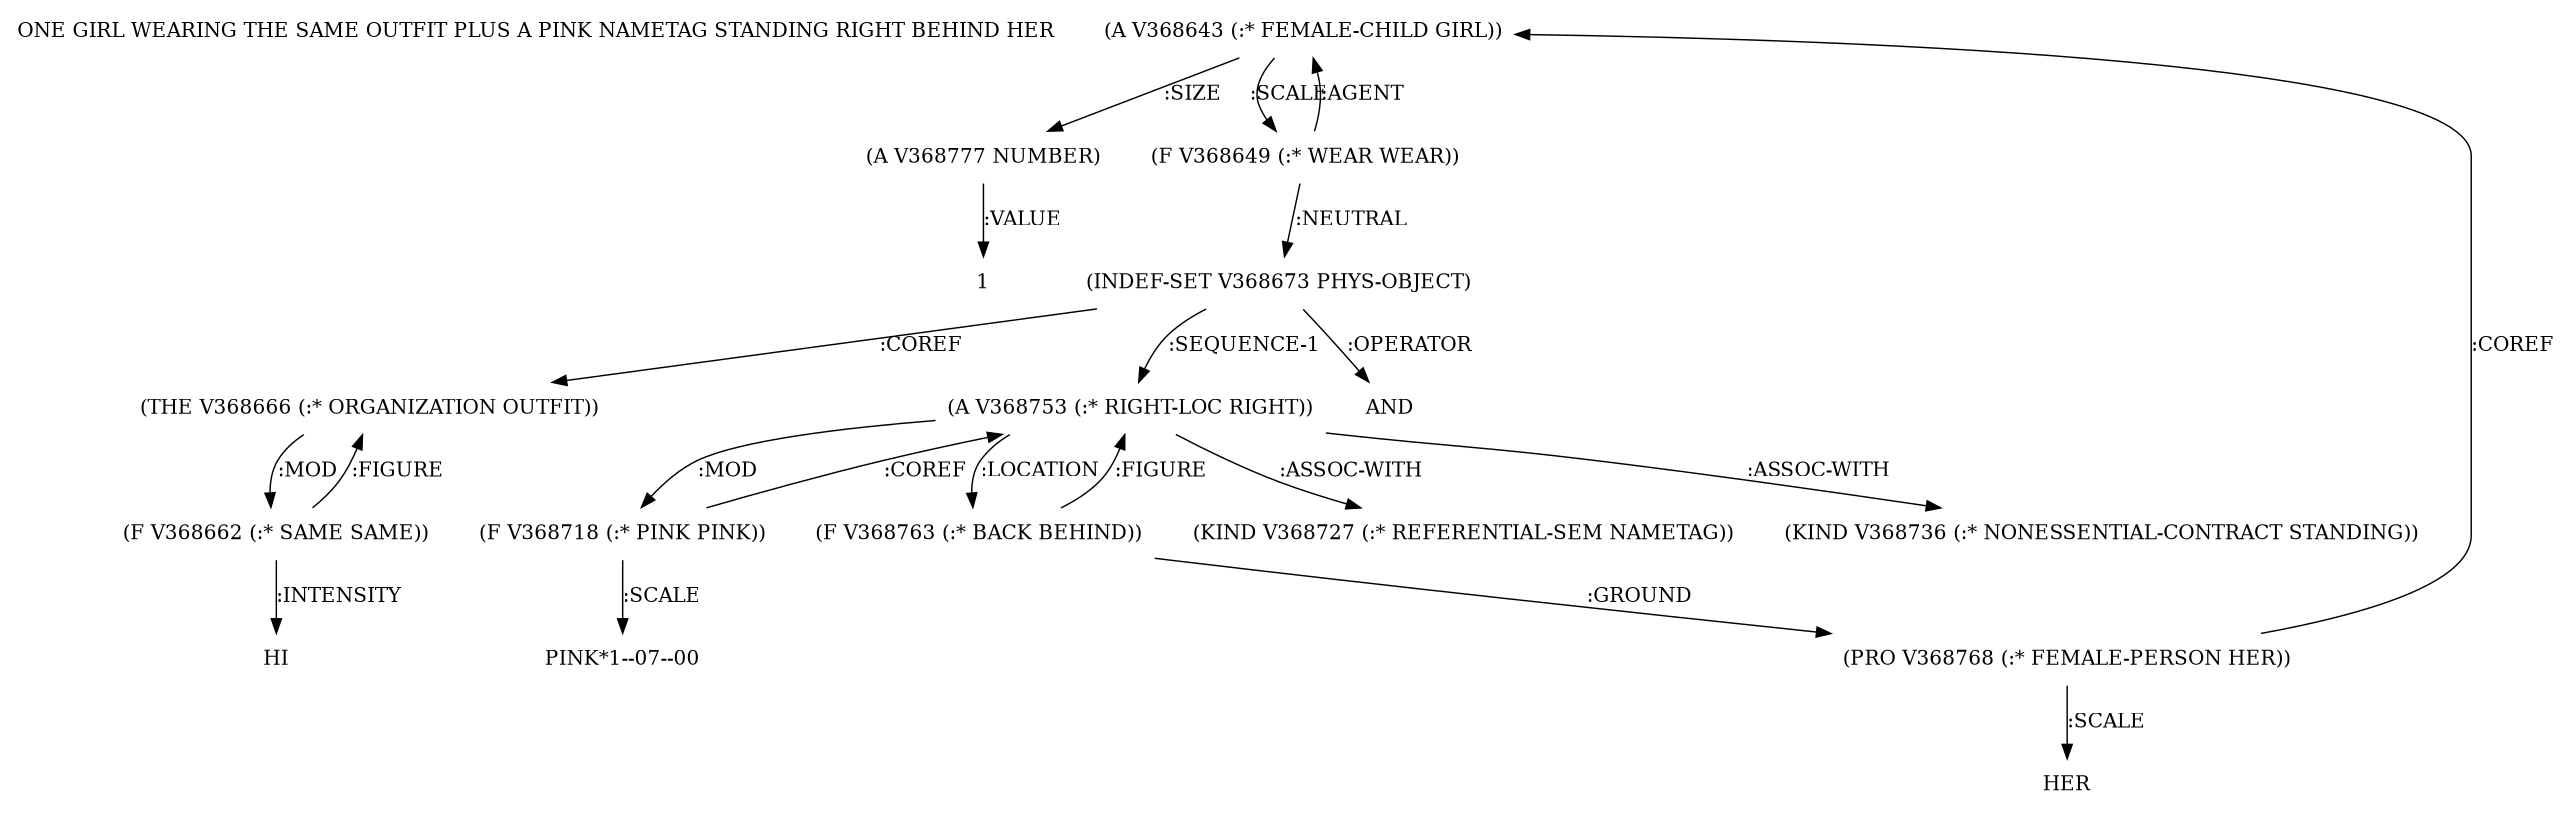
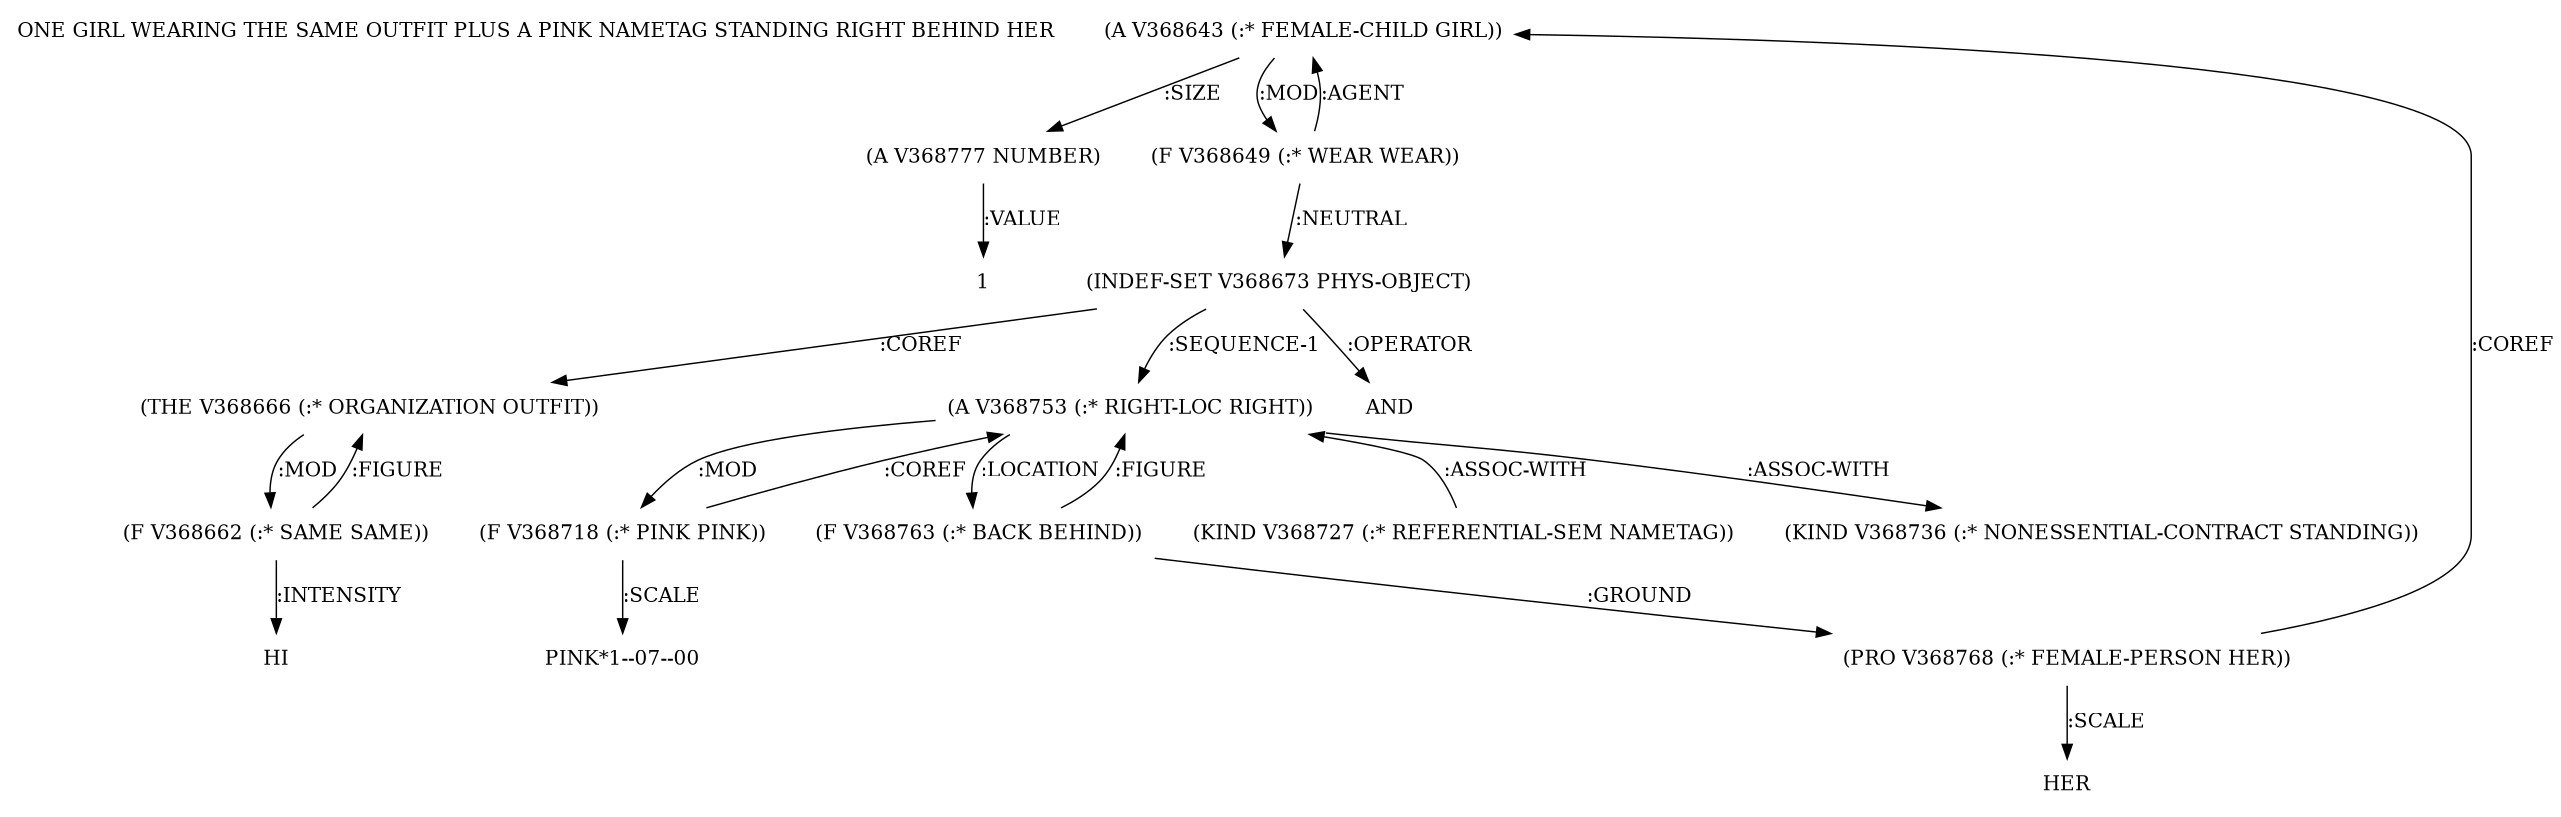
edge "(A V368643 (:* FEMALE-CHILD GIRL))" -> "(F V368649 (:* WEAR WEAR))": label ":SCALE" -> ":MOD"
edge "(A V368753 (:* RIGHT-LOC RIGHT))" -> "(KIND V368727 (:* REFERENTIAL-SEM NAMETAG))": reversed
